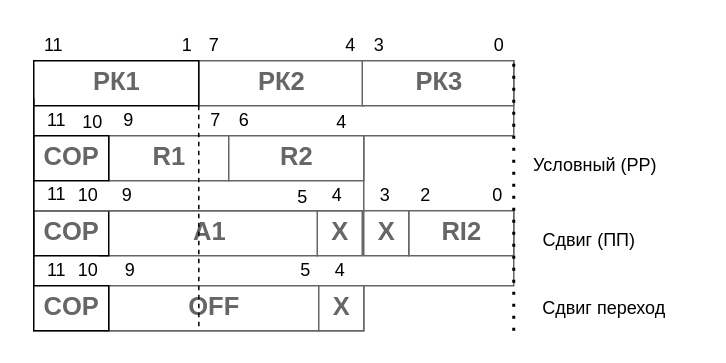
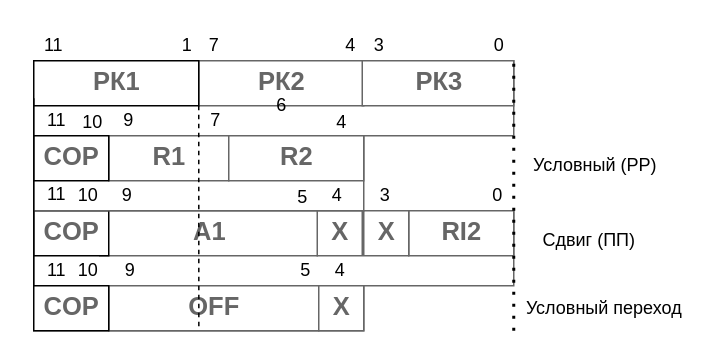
node "6": moved (244, 121) -> (281, 106)
node "2": removed
node "Сдвиг переход": label "Сдвиг переход" -> "Условный переход"
